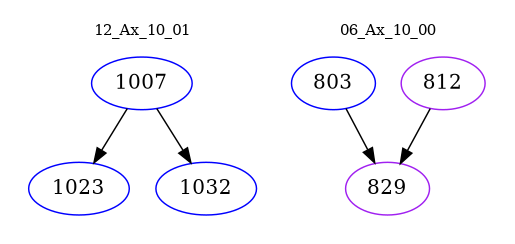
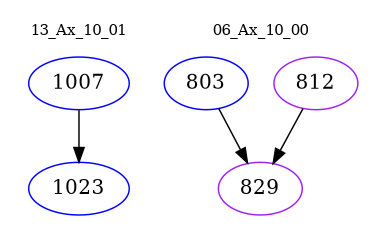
cluster "12_Ax_10_01": label "12_Ax_10_01" -> "13_Ax_10_01"
node "1032": removed
